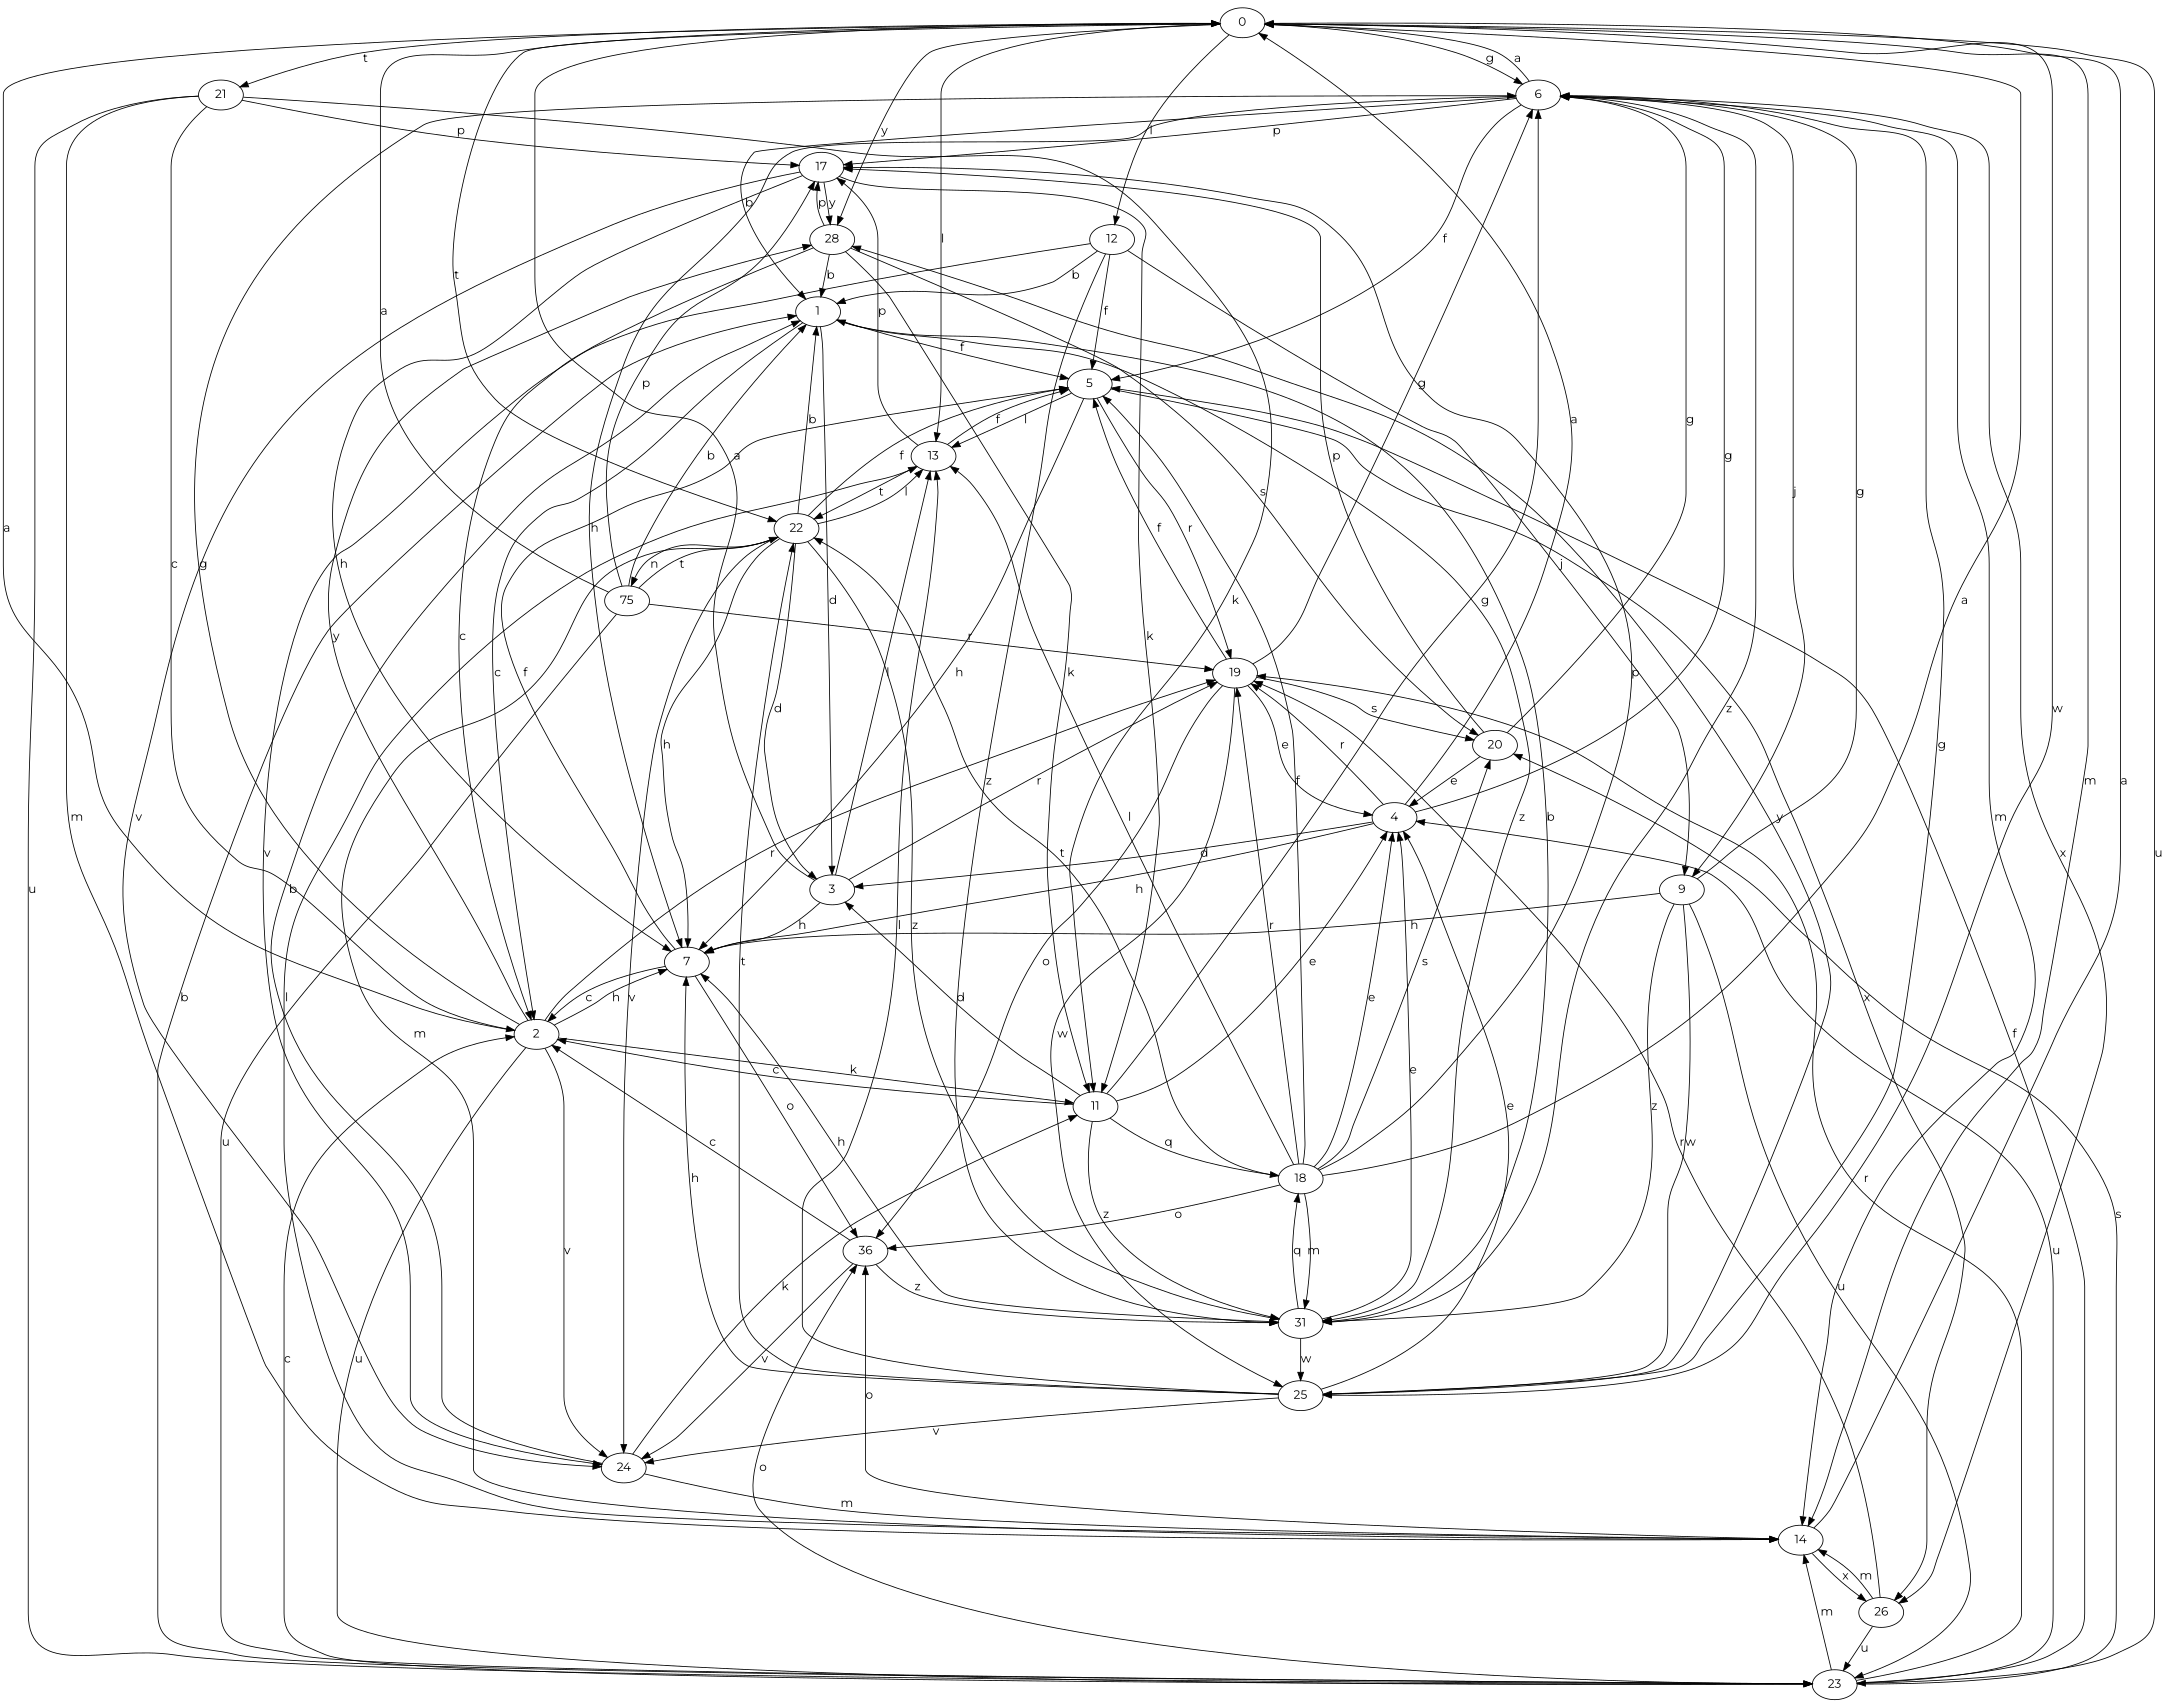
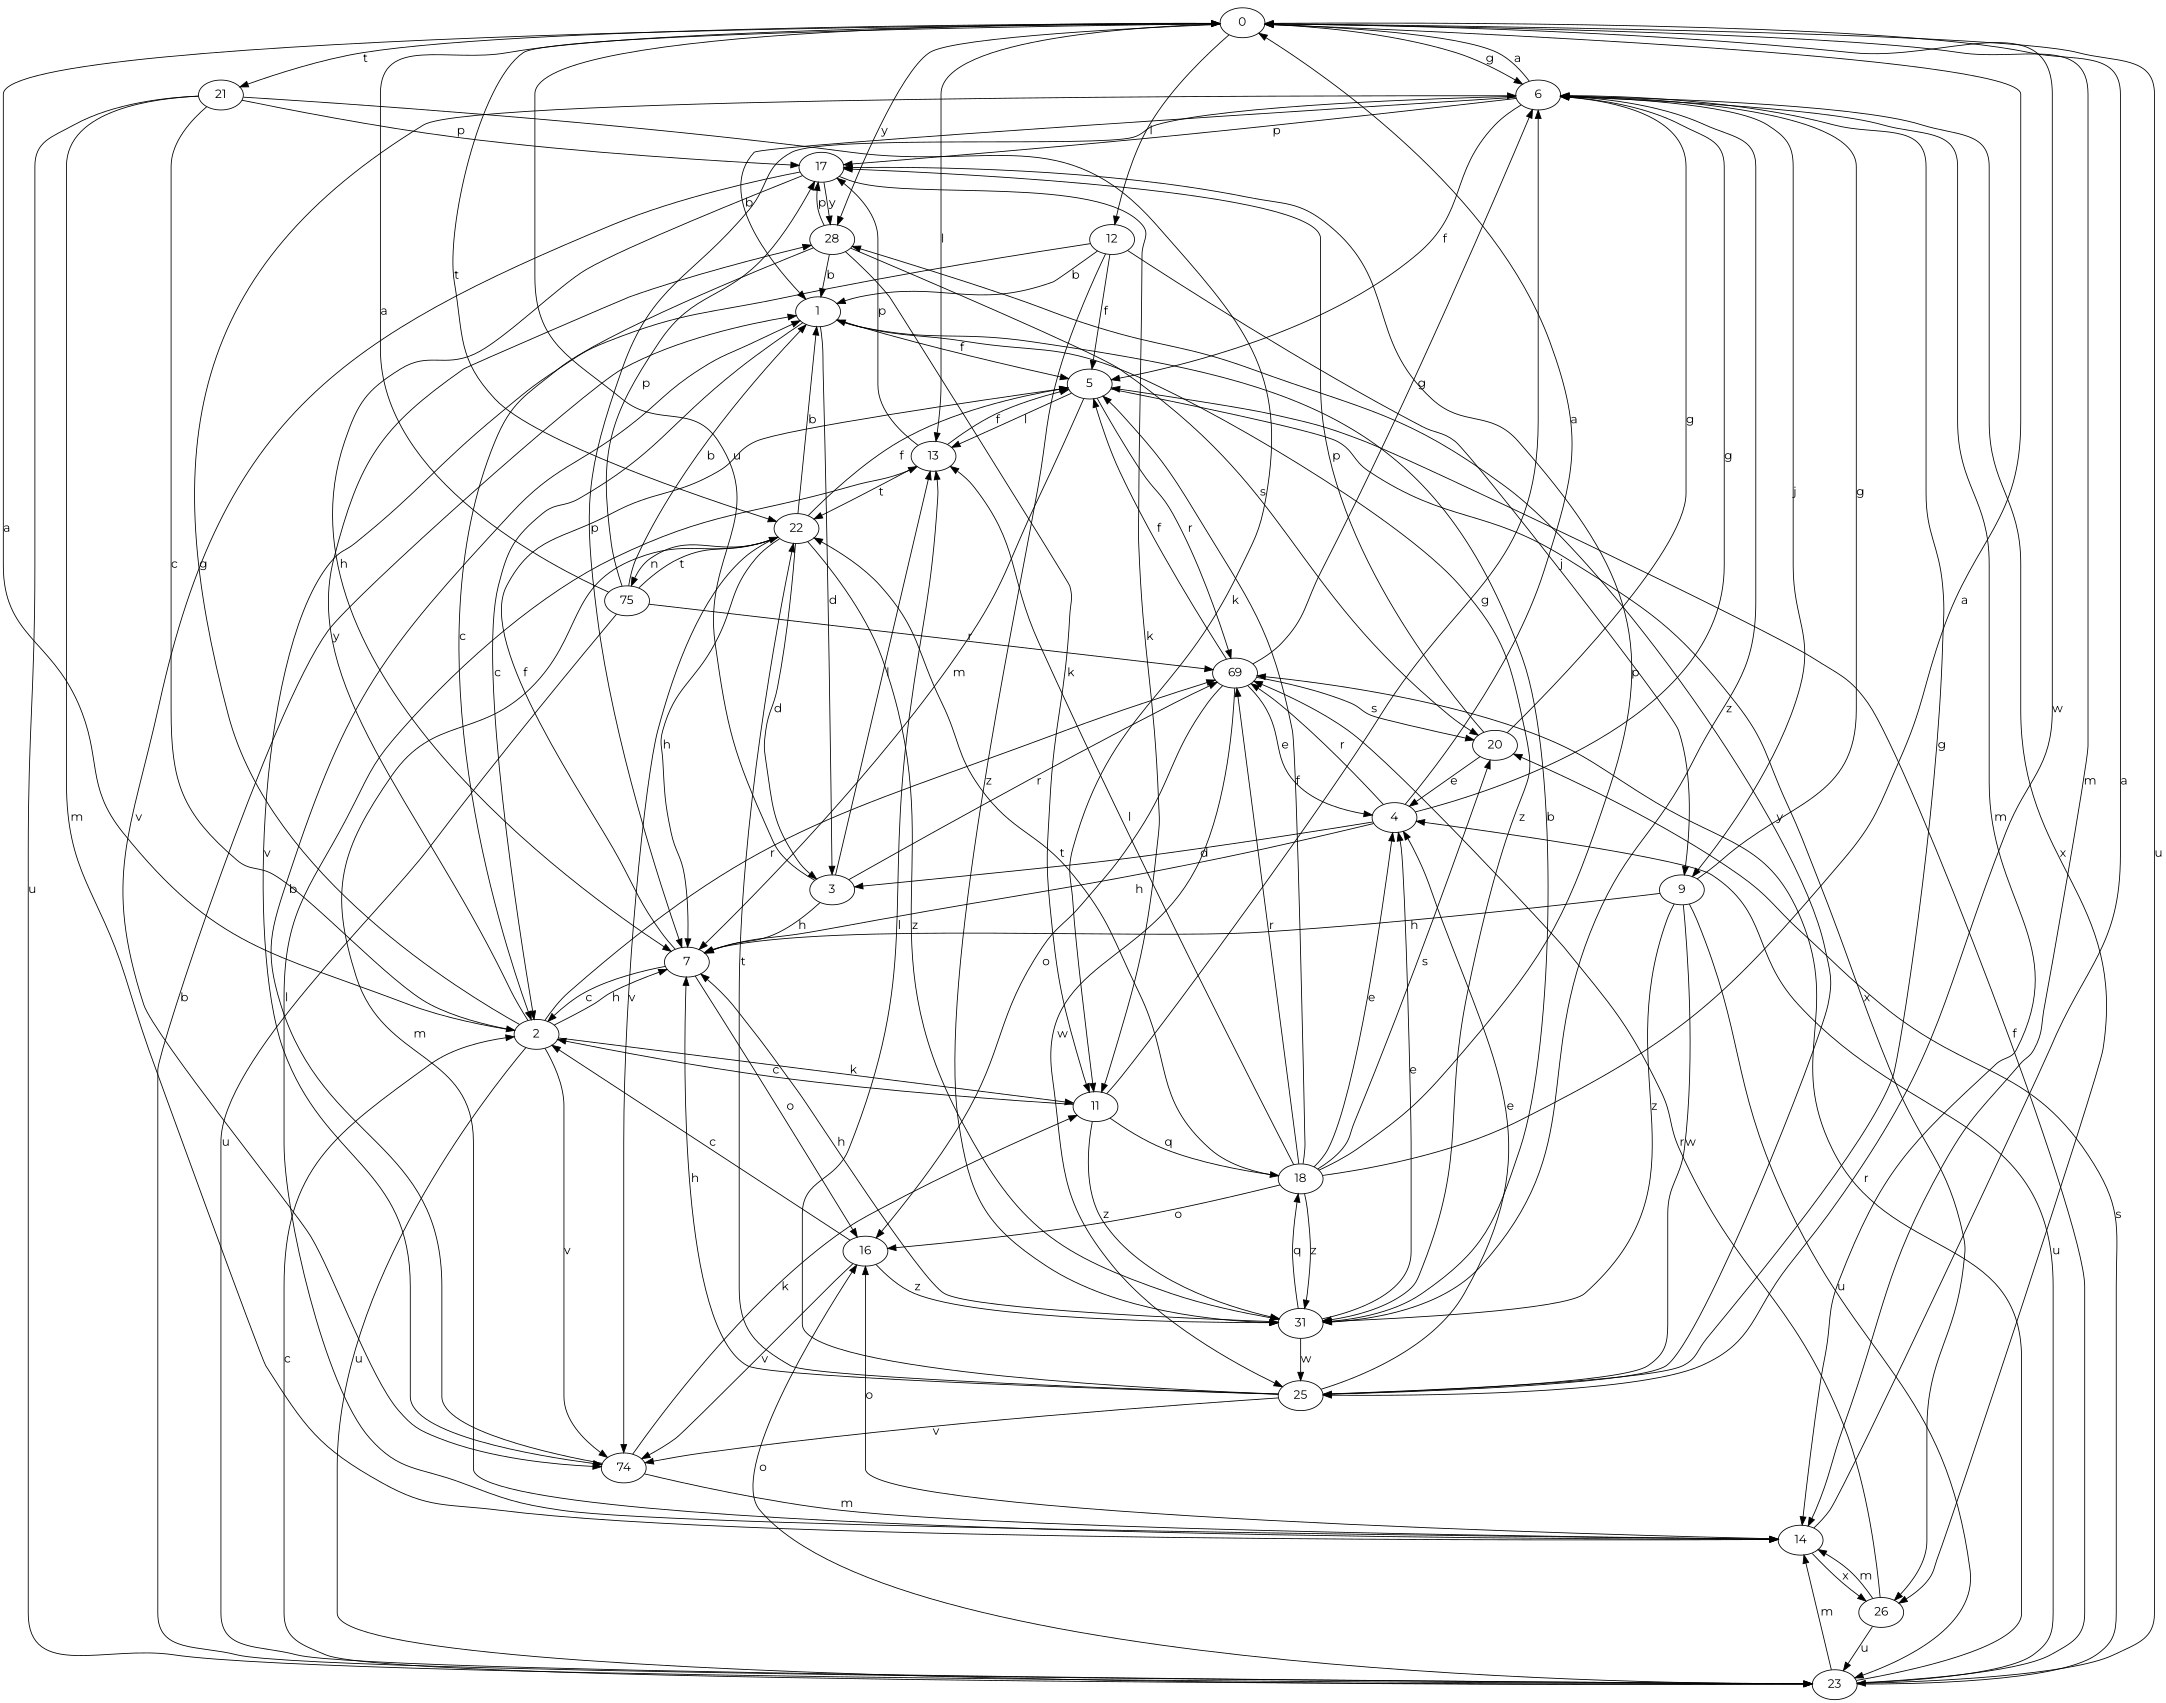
edge "3" -> "0": label "a" -> "u"
edge "22" -> "13": removed, label "l"
edge "6" -> "7": label "h" -> "p"
edge "5" -> "7": label "h" -> "m"
node "19": label "19" -> "69"
edge "11" -> "4": removed, label "e"
edge "11" -> "3": removed, label "d"
node "36": label "36" -> "16"
edge "18" -> "31": label "m" -> "z"
node "24": label "24" -> "74"
